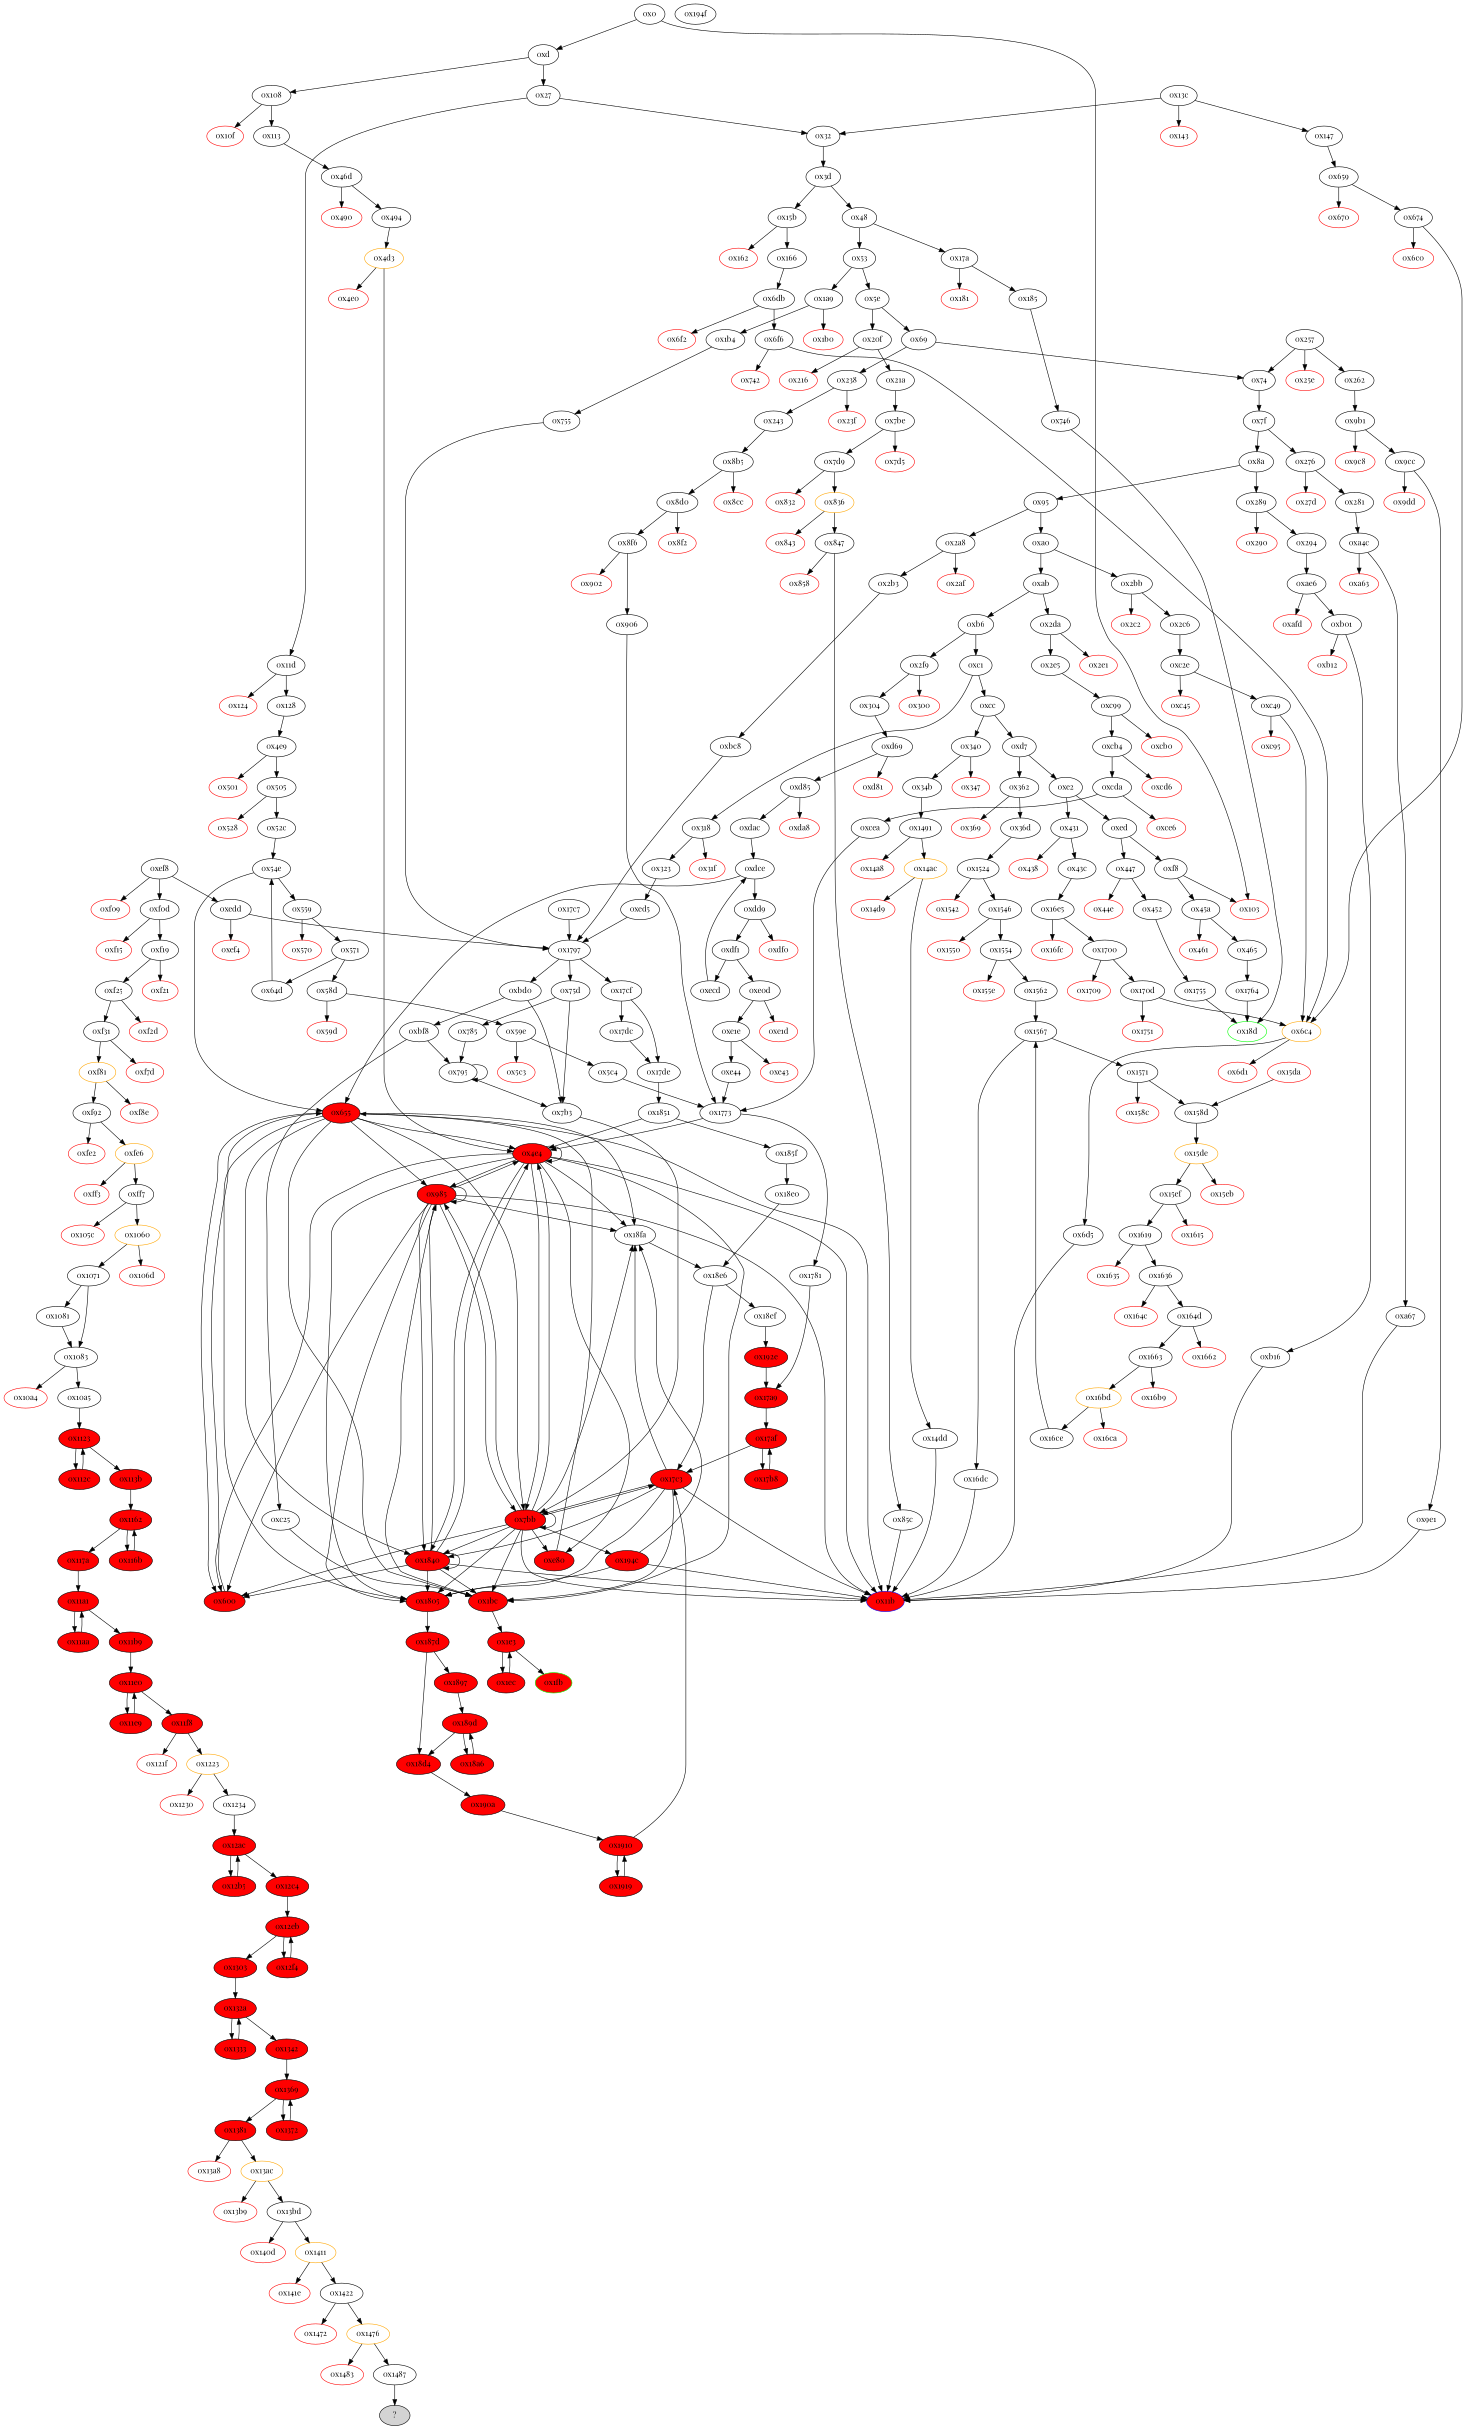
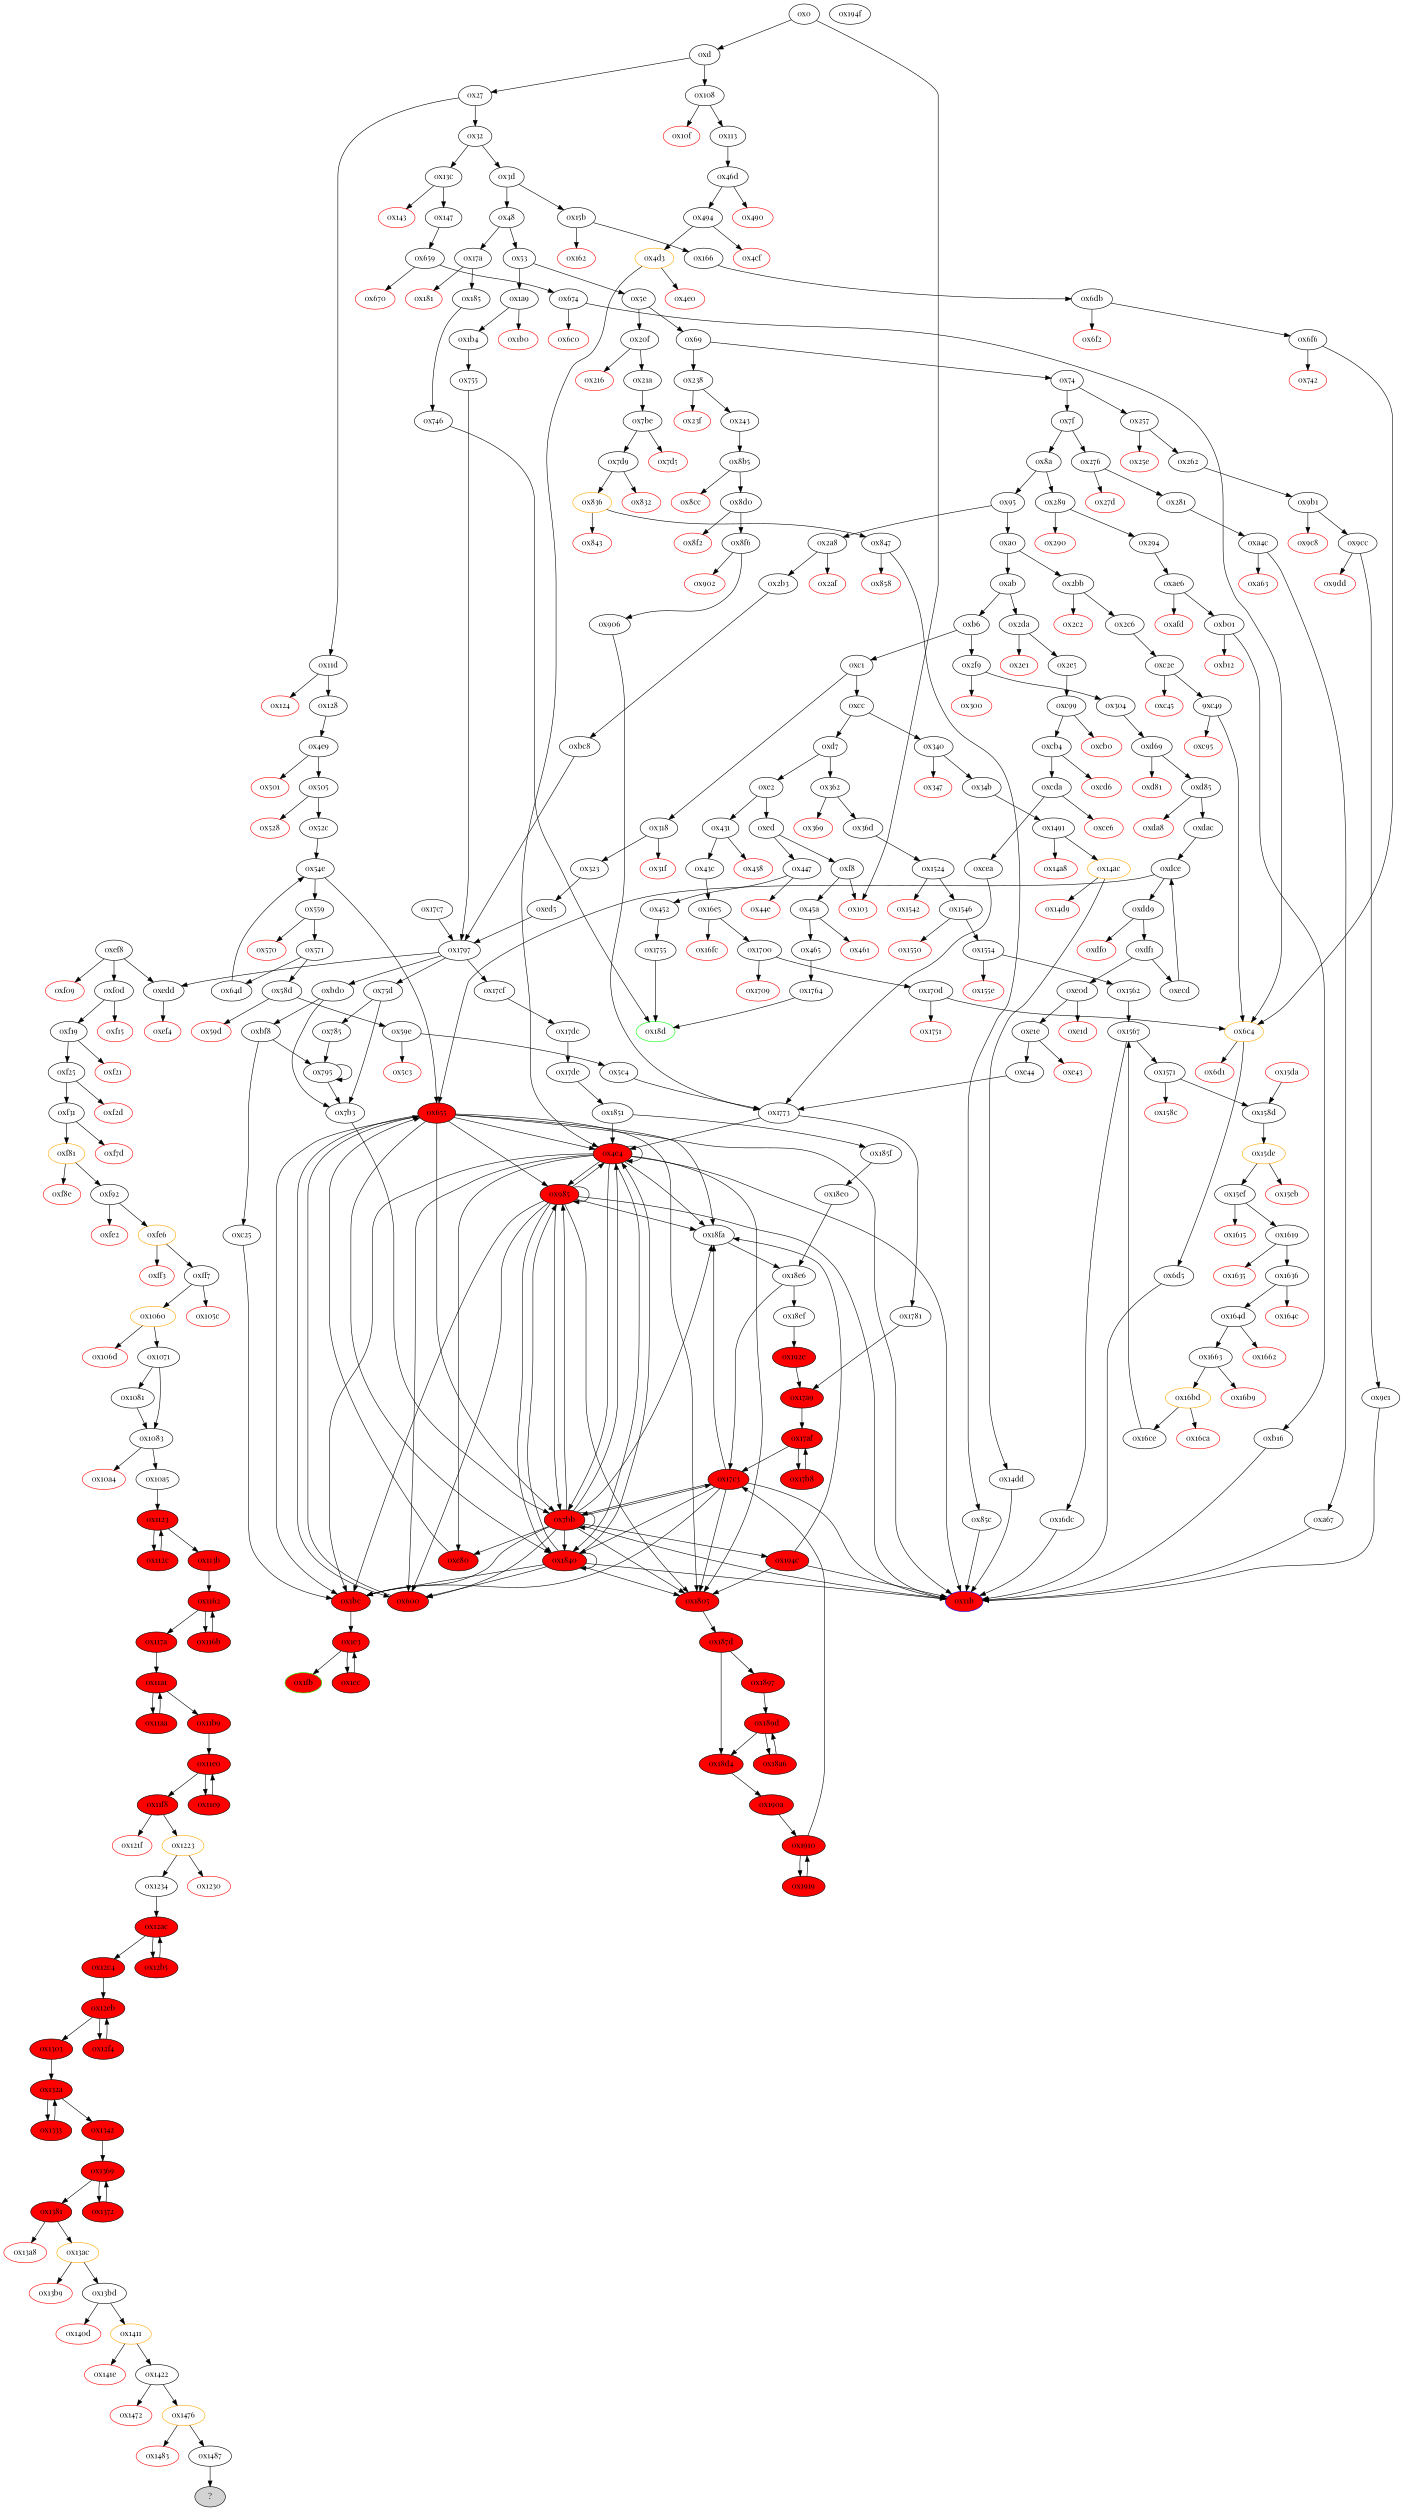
edge "0x13c" -> "0x32": reversed
node "0x4cf": added
edge "0x257" -> "0x74": reversed
node "0xc49": label "0xc49" -> "9xc49"
edge "0xedd" -> "0x1797": reversed
edge "0x17cf" -> "0x17de": removed
